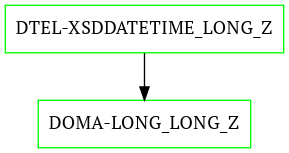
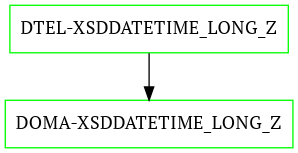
node "DOMA-LONG_LONG_Z": label "DOMA-LONG_LONG_Z" -> "DOMA-XSDDATETIME_LONG_Z"
